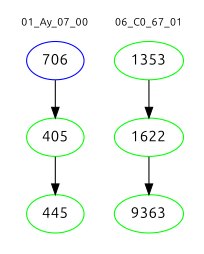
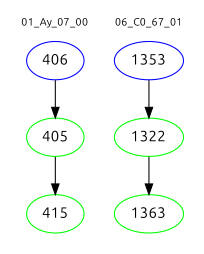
node "706": label "706" -> "406"
node "1353": color green -> blue
node "1622": label "1622" -> "1322"
node "445": label "445" -> "415"
node "9363": label "9363" -> "1363"
